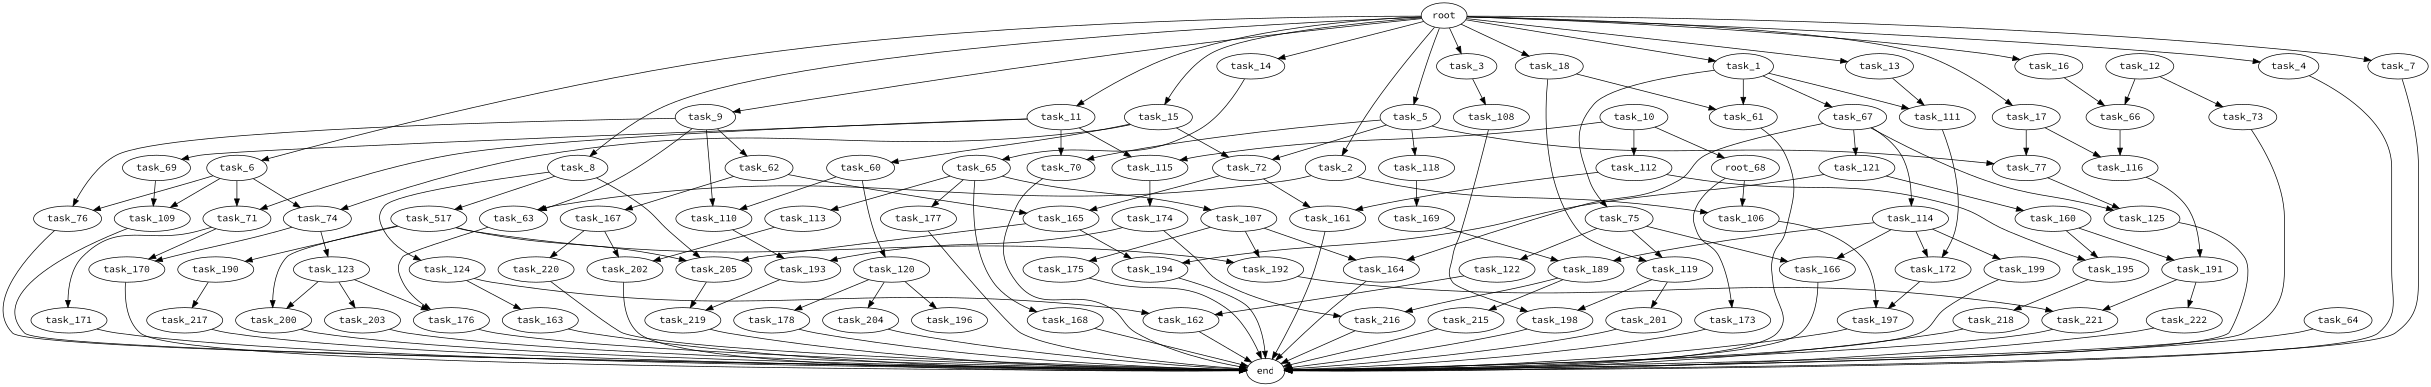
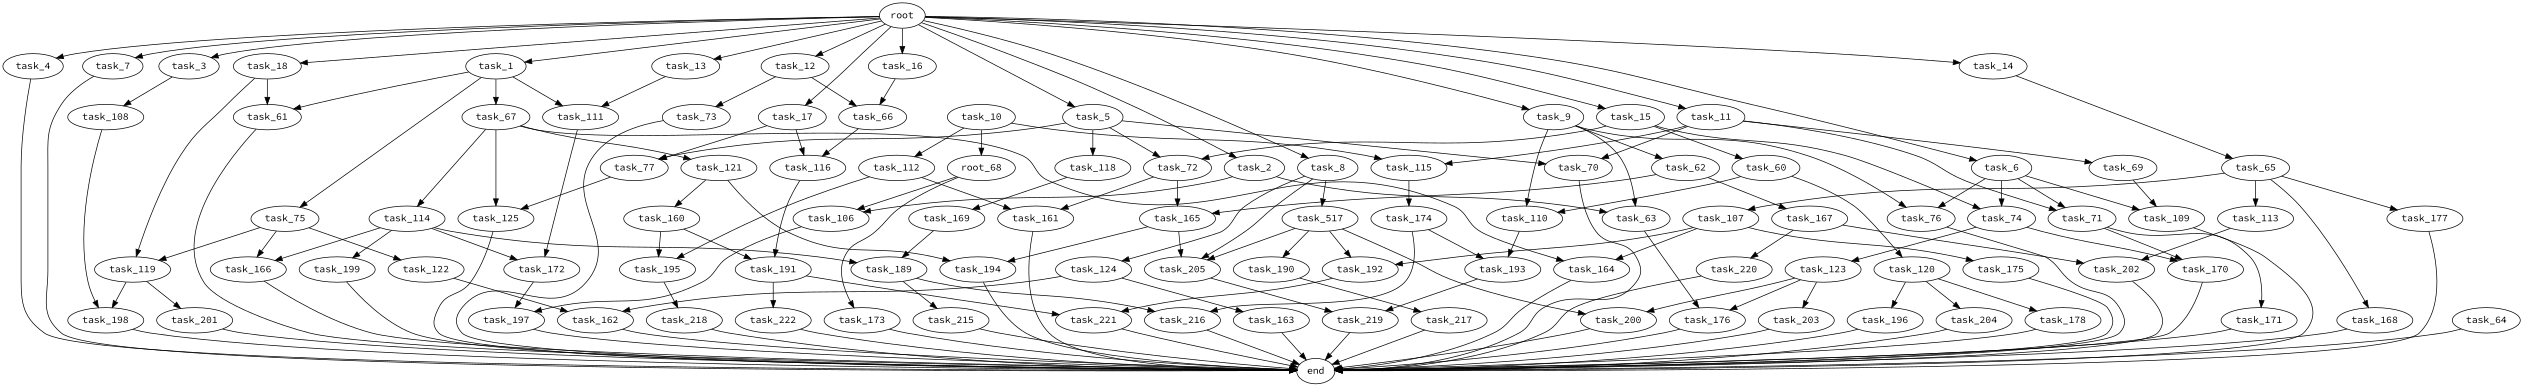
edge "root" -> "task_12": added
edge "task_196" -> "end": added
